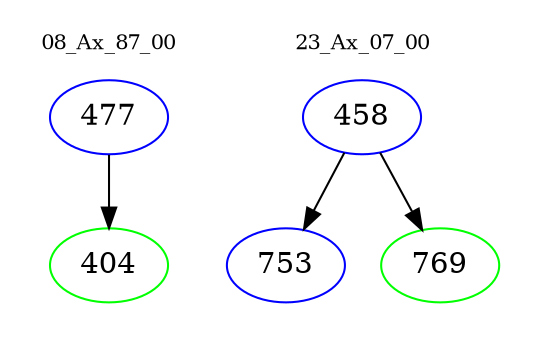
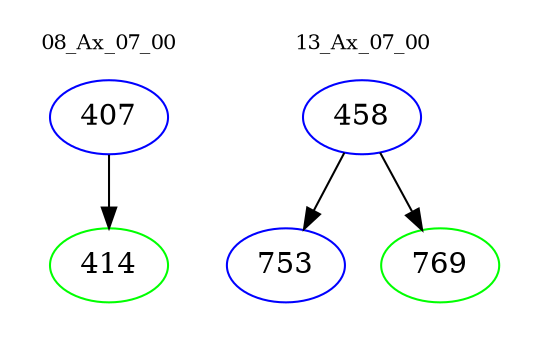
cluster "08_Ax_87_00": label "08_Ax_87_00" -> "08_Ax_07_00"
cluster "23_Ax_07_00": label "23_Ax_07_00" -> "13_Ax_07_00"
node "477": label "477" -> "407"
node "404": label "404" -> "414"
